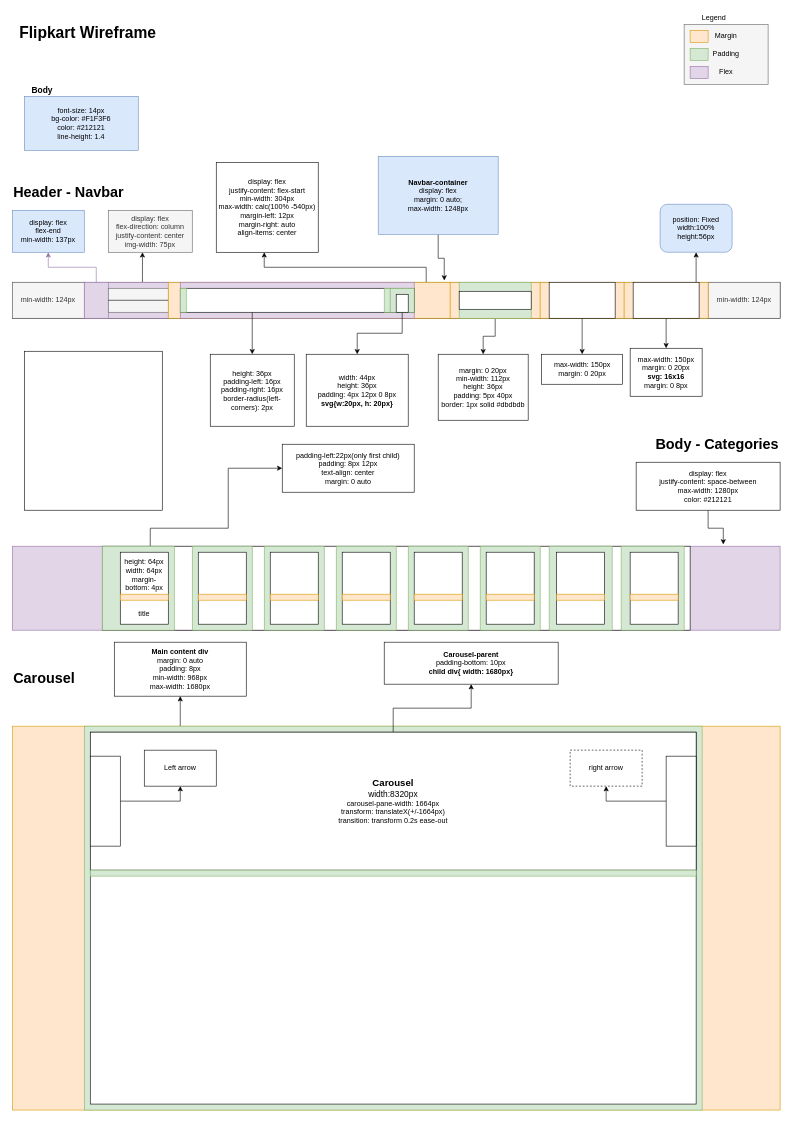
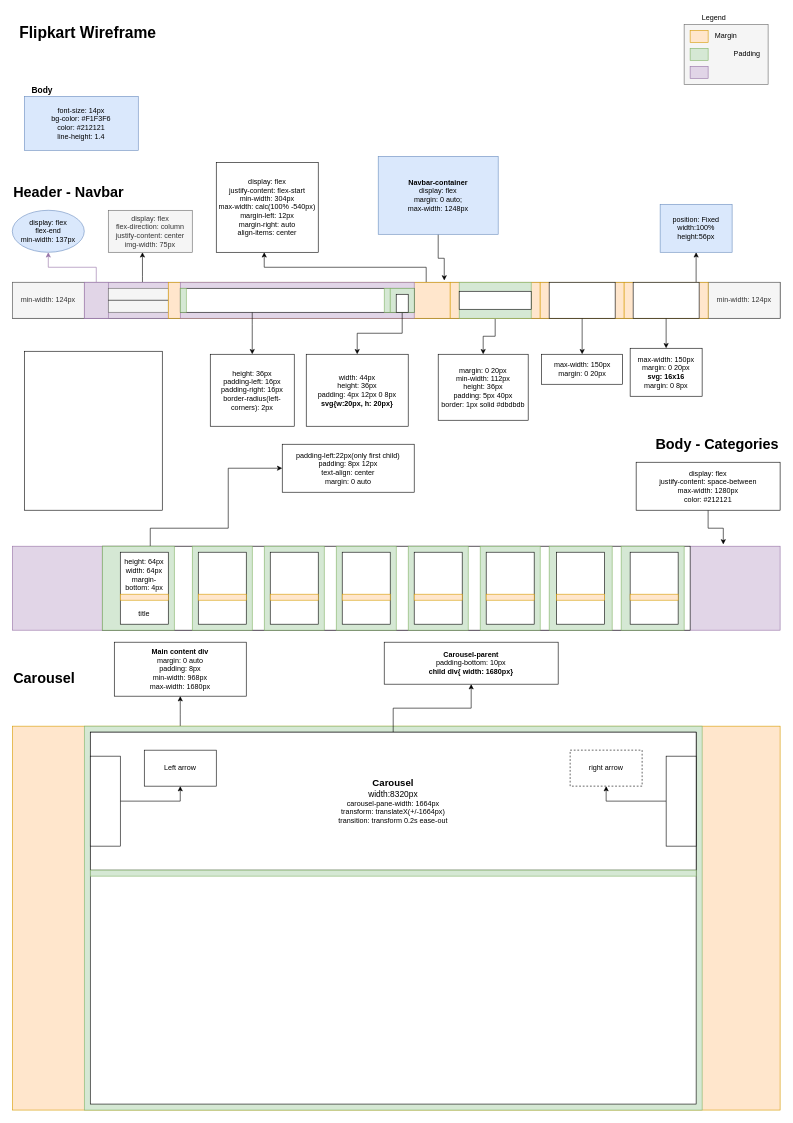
node "Padding": moved (726, 54) -> (747, 54)
node "Flex": removed
node "position: Fixedwidth:100%height:56px": shape rounded rectangle -> rectangle
node "display: flexflex-endmin-width: 137px": shape rectangle -> ellipse
